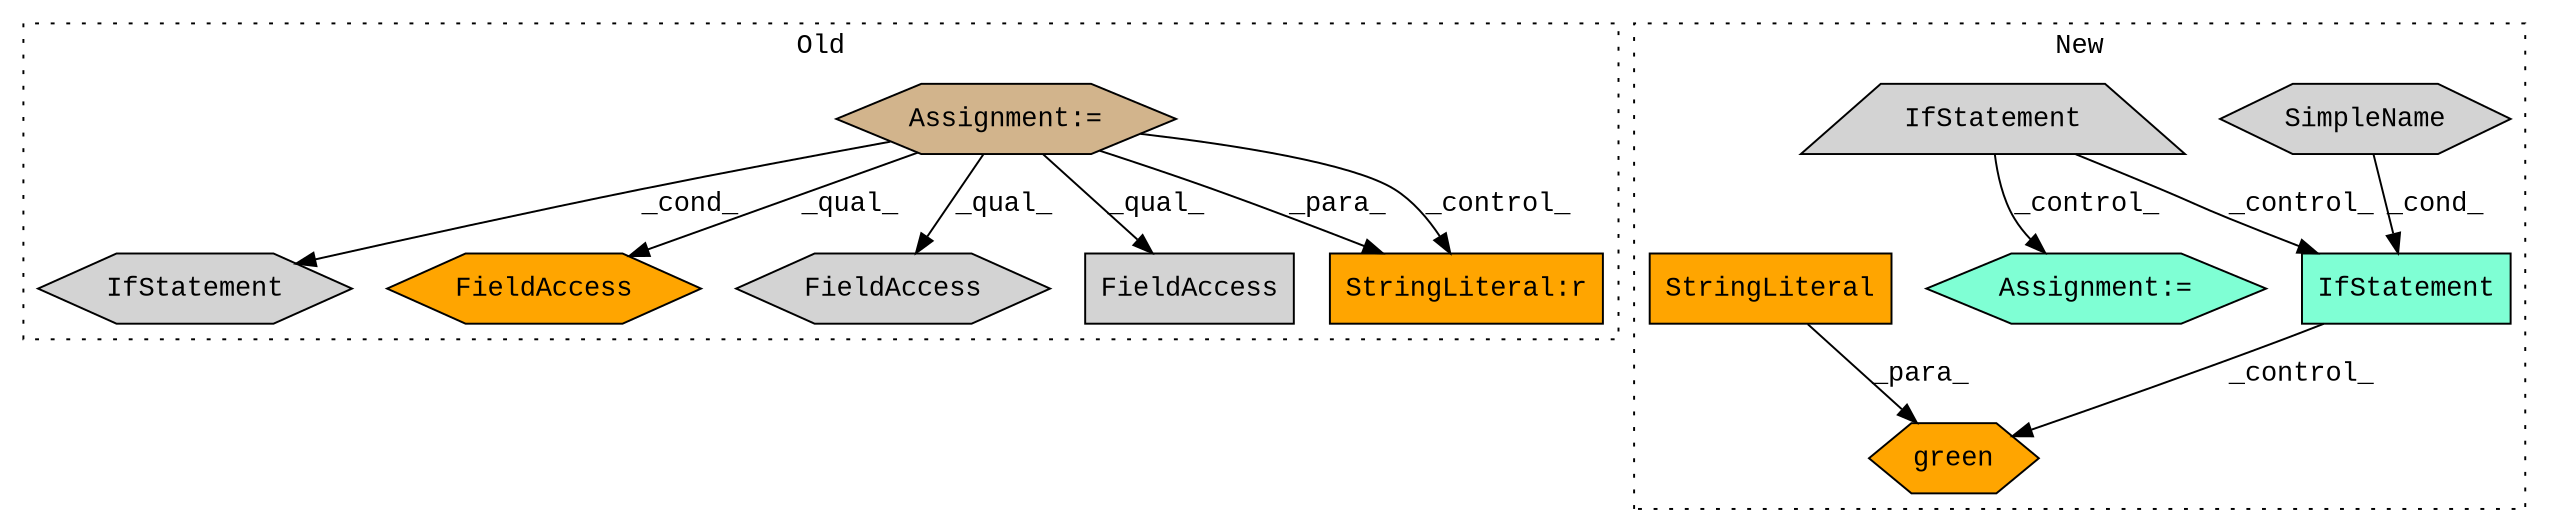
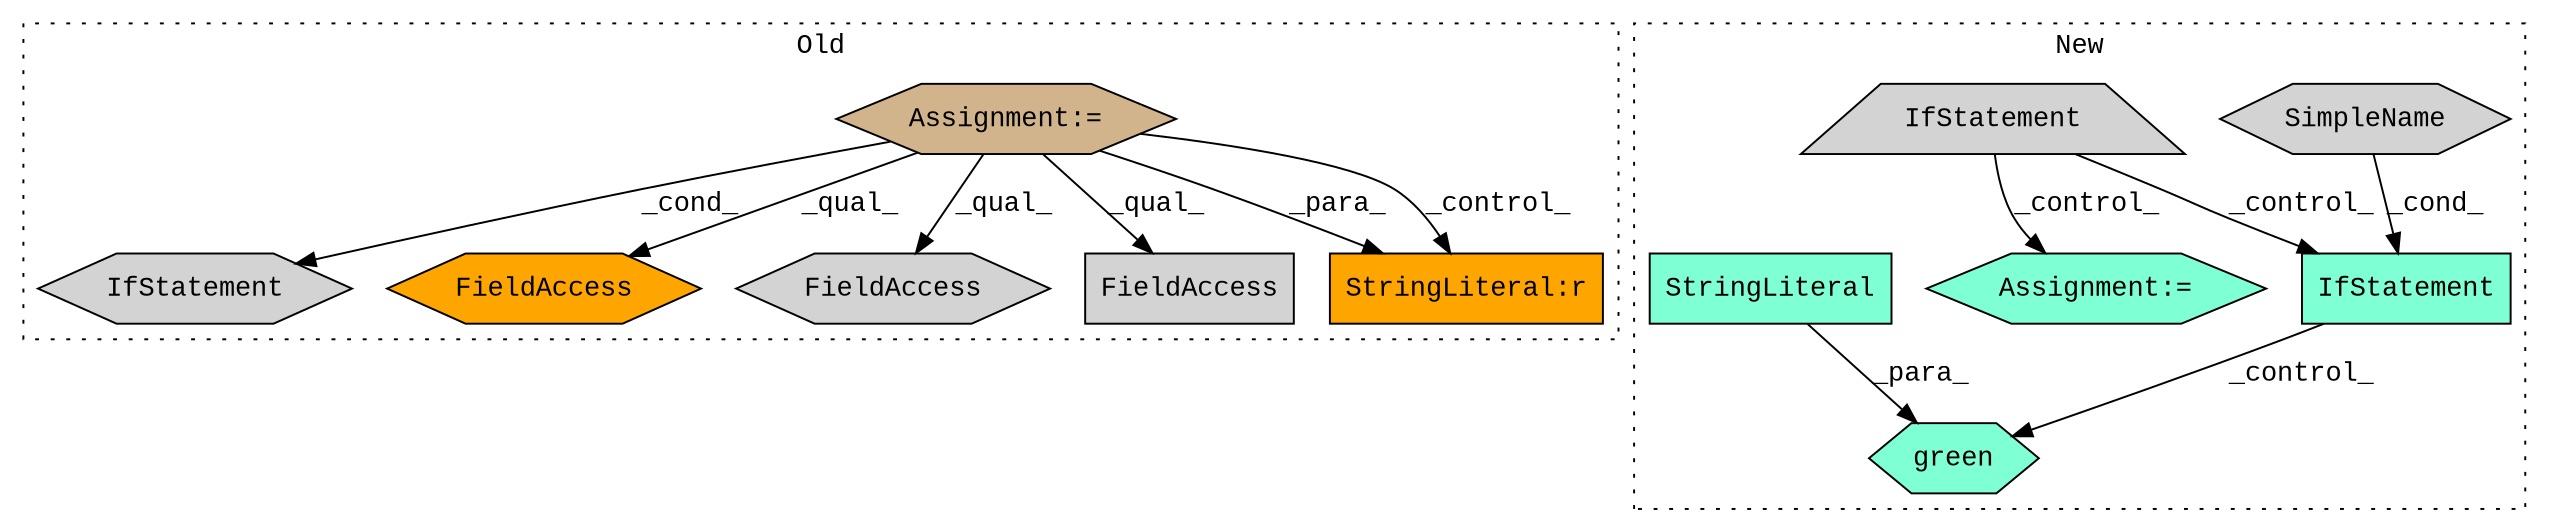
node "StringLiteral": fillcolor orange -> aquamarine
node "green": fillcolor orange -> aquamarine
